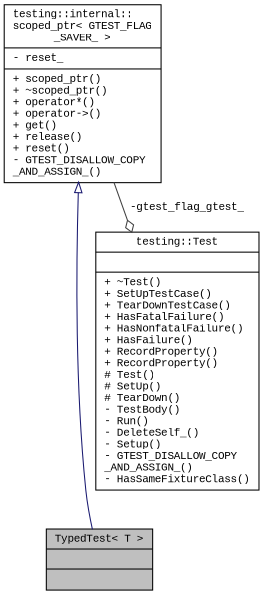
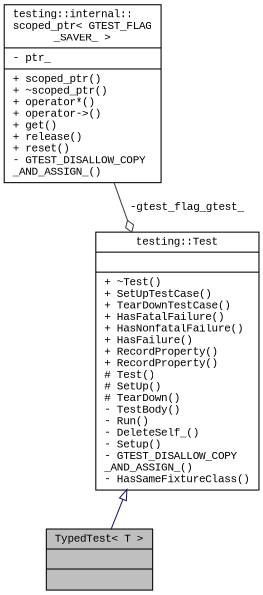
node "testing::internal::": text "- reset_" -> "- ptr_"
edge "TypedTest< T >" -> "testing::internal::": now "TypedTest< T >" -> "testing::Test"
